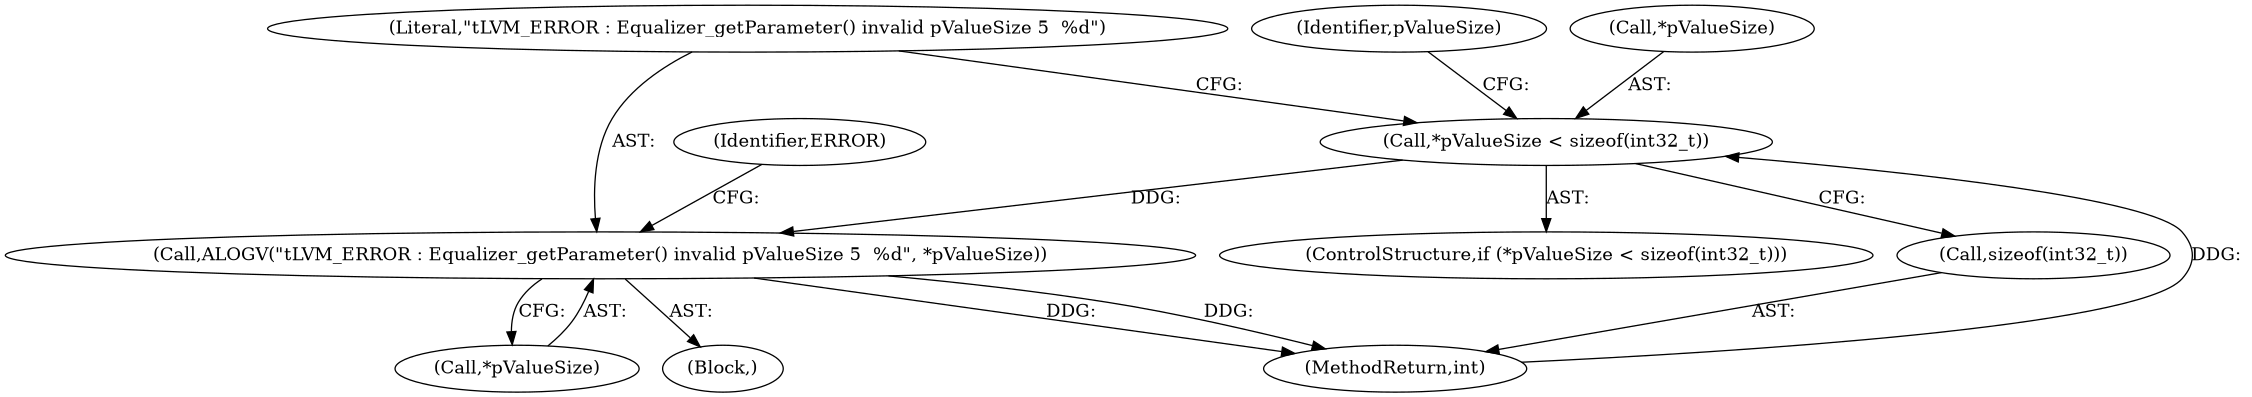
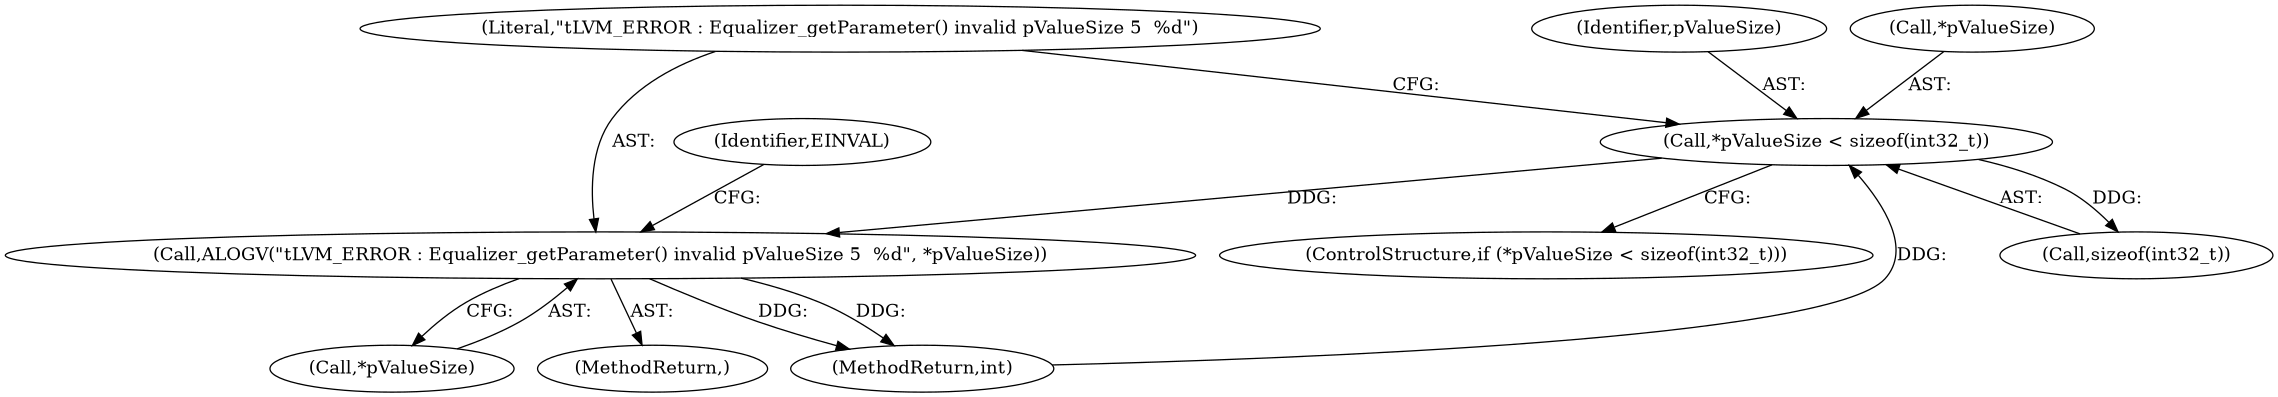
edge "(Identifier,pValueSize)" -> "(Call,*pValueSize < sizeof(int32_t))": label "CFG: " -> "AST: "
node "(Identifier,ERROR)": label "(Identifier,ERROR)" -> "(Identifier,EINVAL)"
edge "(Call,*pValueSize < sizeof(int32_t))" -> "(ControlStructure,if (*pValueSize < sizeof(int32_t)))": label "AST: " -> "CFG: "
edge "(Call,*pValueSize < sizeof(int32_t))" -> "(Call,sizeof(int32_t))": label "CFG: " -> "DDG: "
edge "(Call,sizeof(int32_t))" -> "(MethodReturn,int)": now "(Call,sizeof(int32_t))" -> "(Call,*pValueSize < sizeof(int32_t))"
node "(Block,)": label "(Block,)" -> "(MethodReturn,)"
